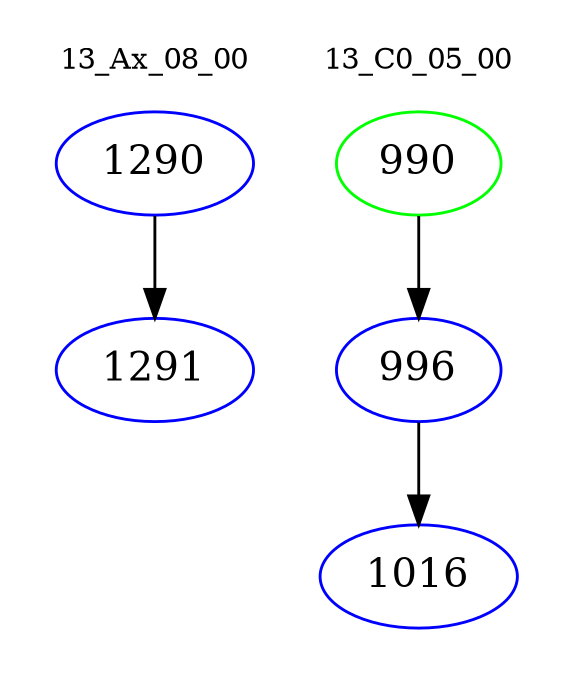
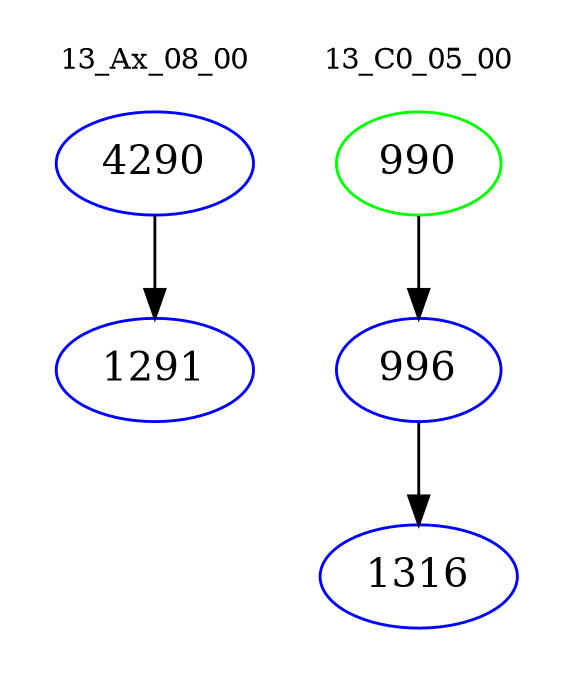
node "1290": label "1290" -> "4290"
node "1016": label "1016" -> "1316"
